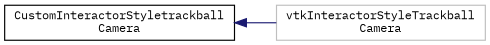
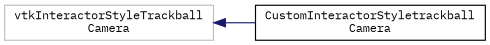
edge "vtkInteractorStyleTrackball Camera" -> "CustomInteractorStyletrackball Camera": reversed
